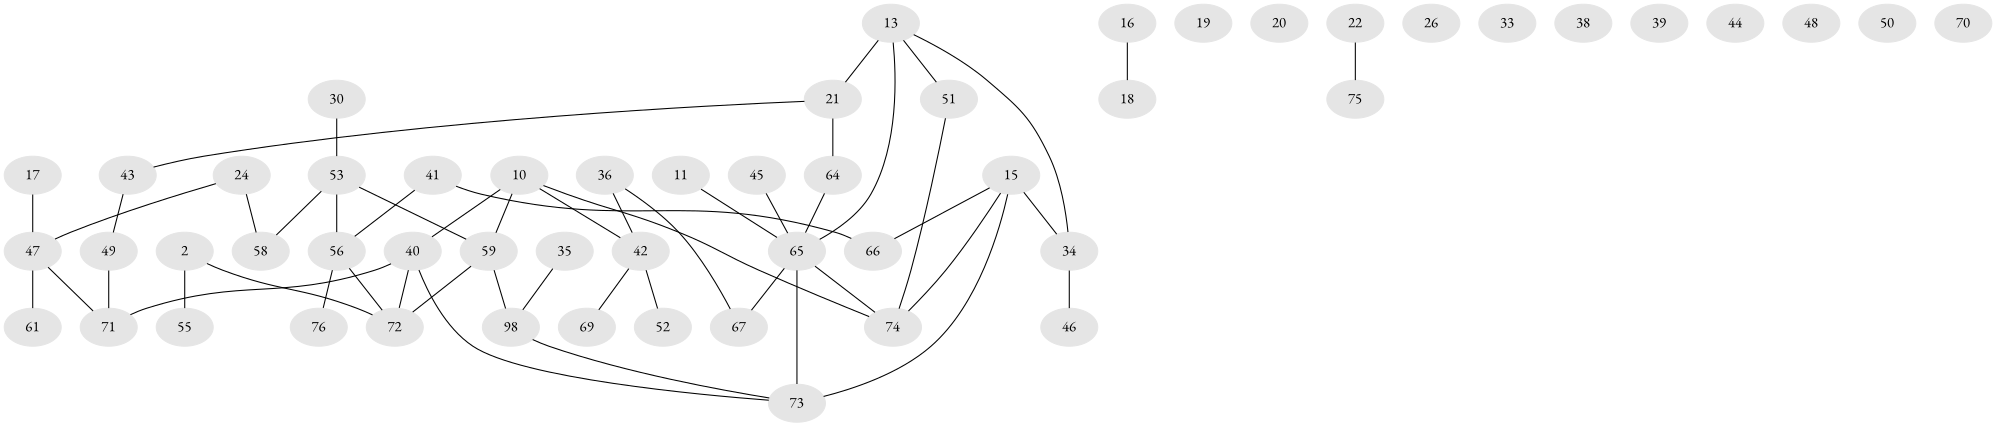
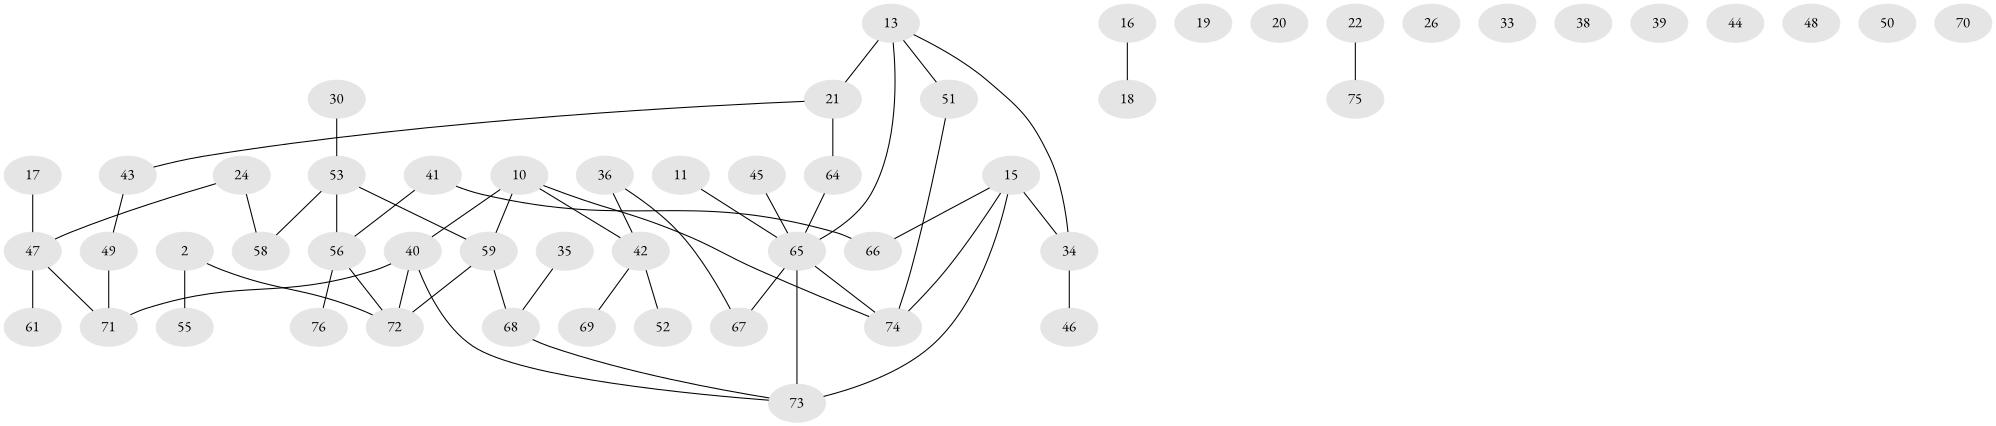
node "98": label "98" -> "68"
